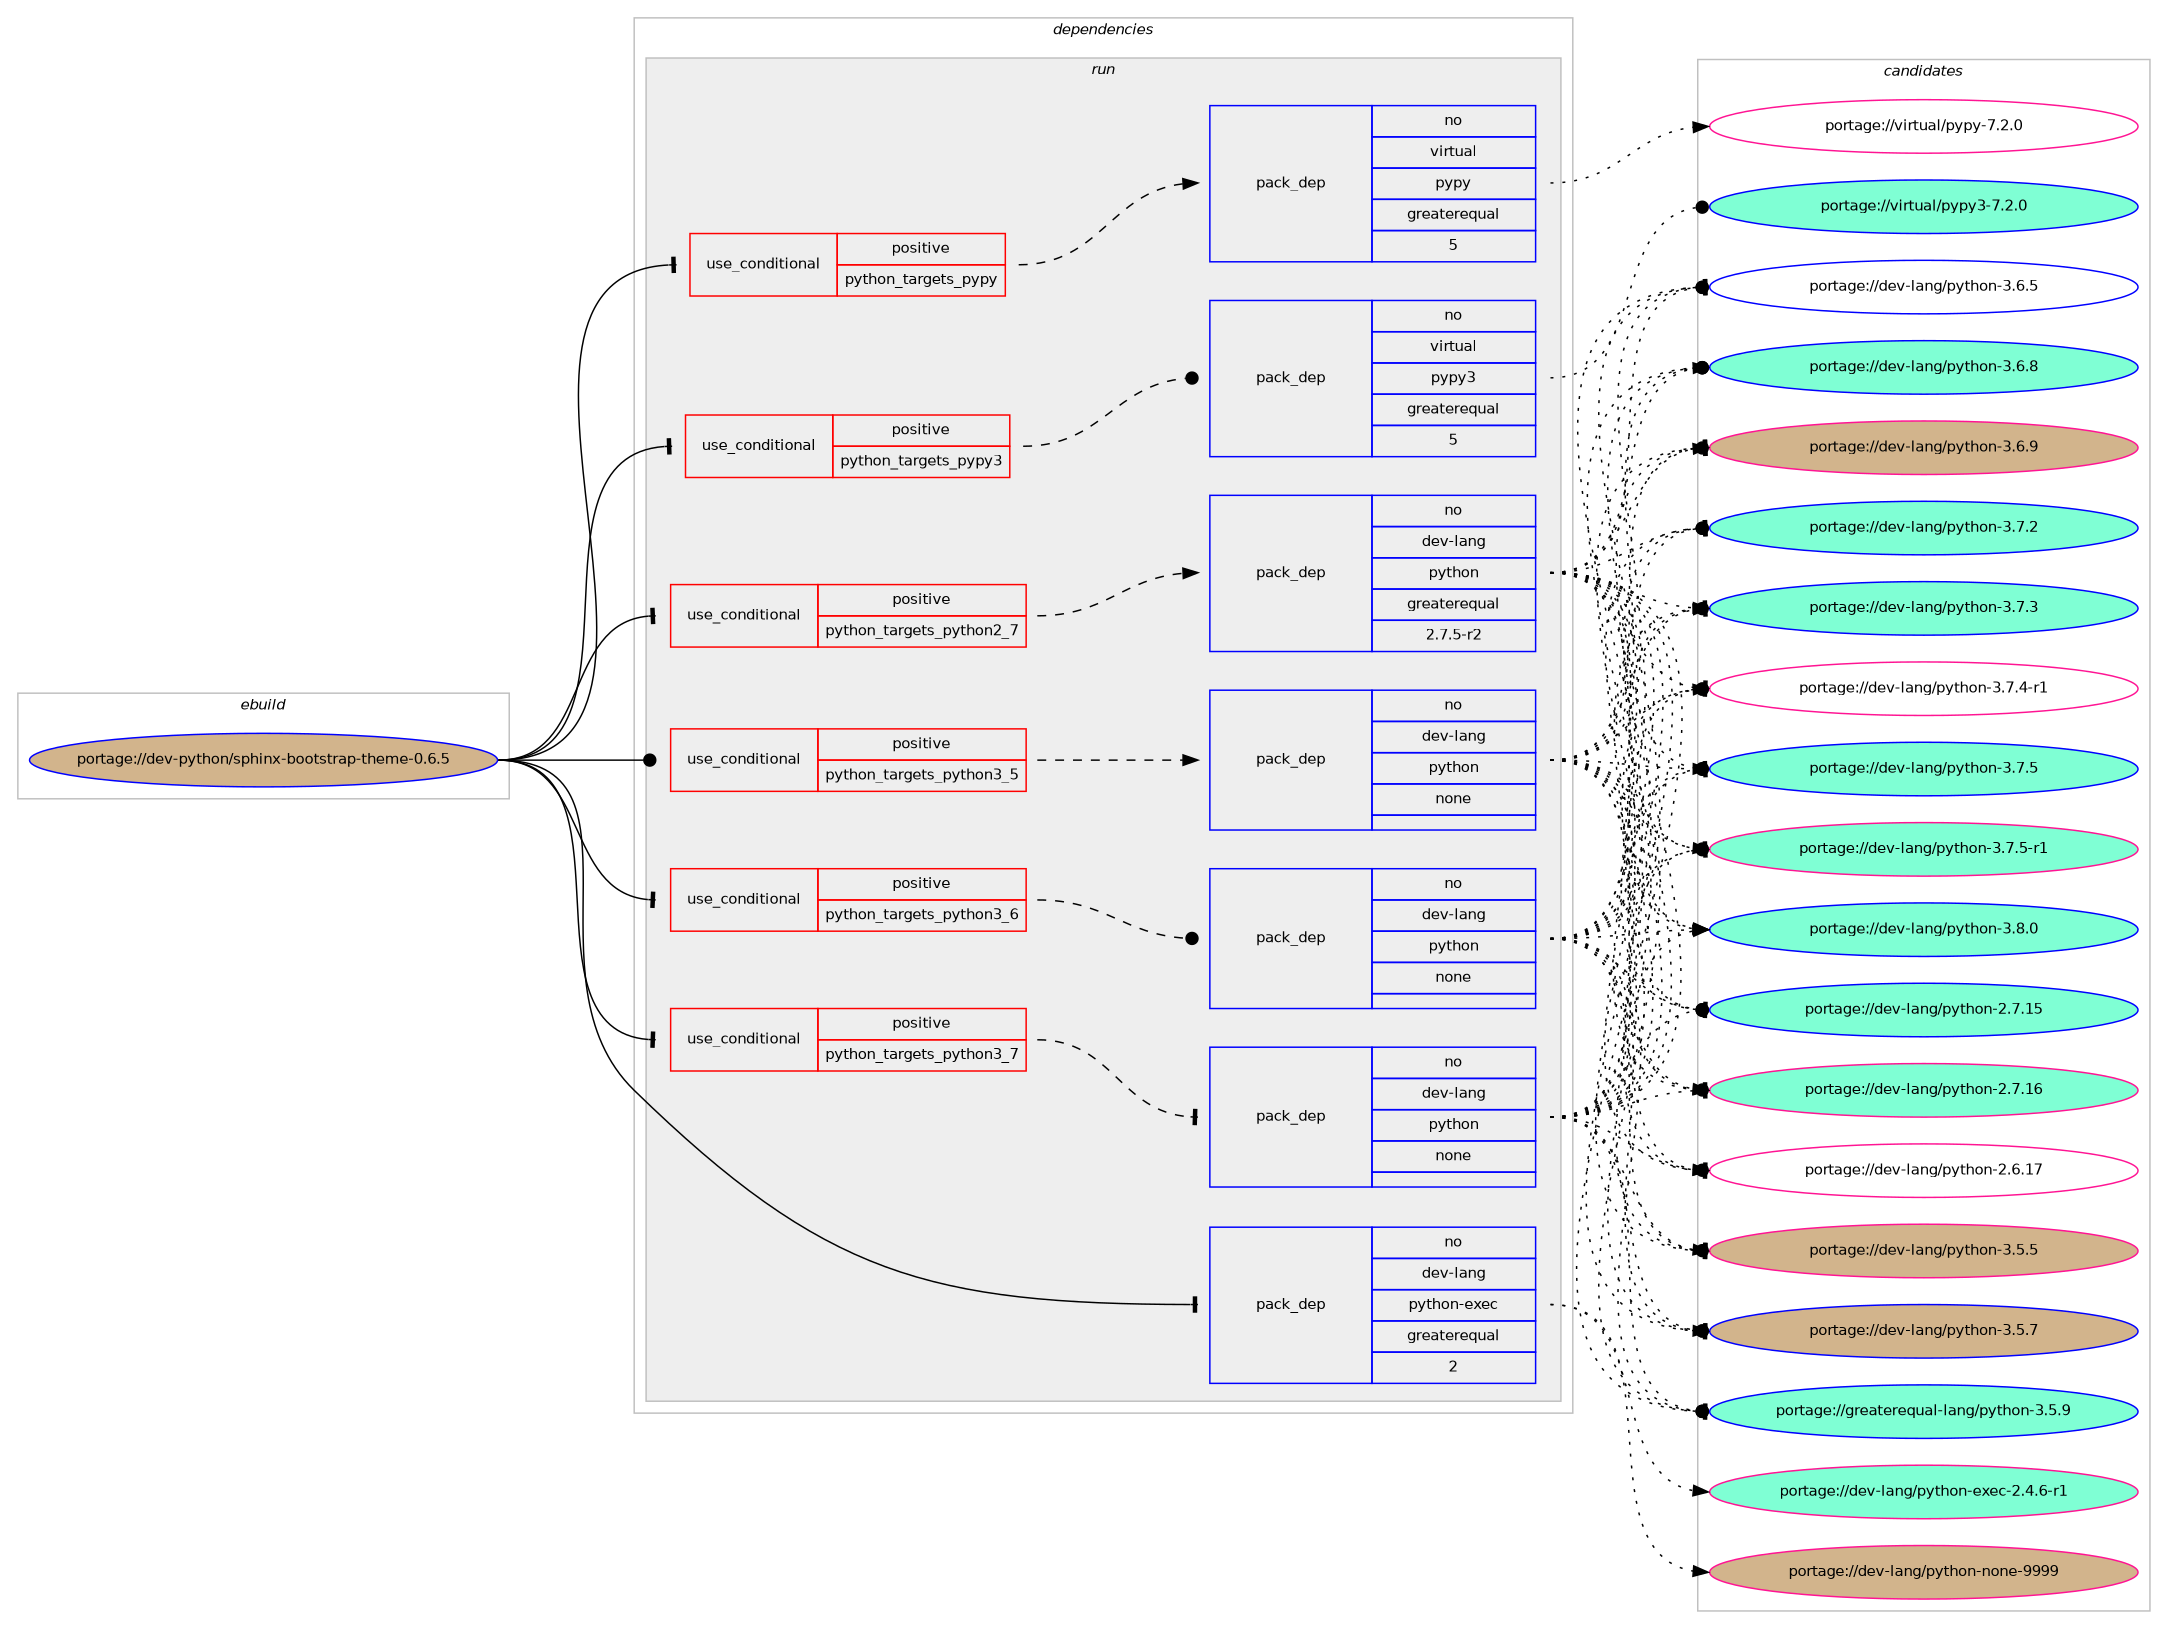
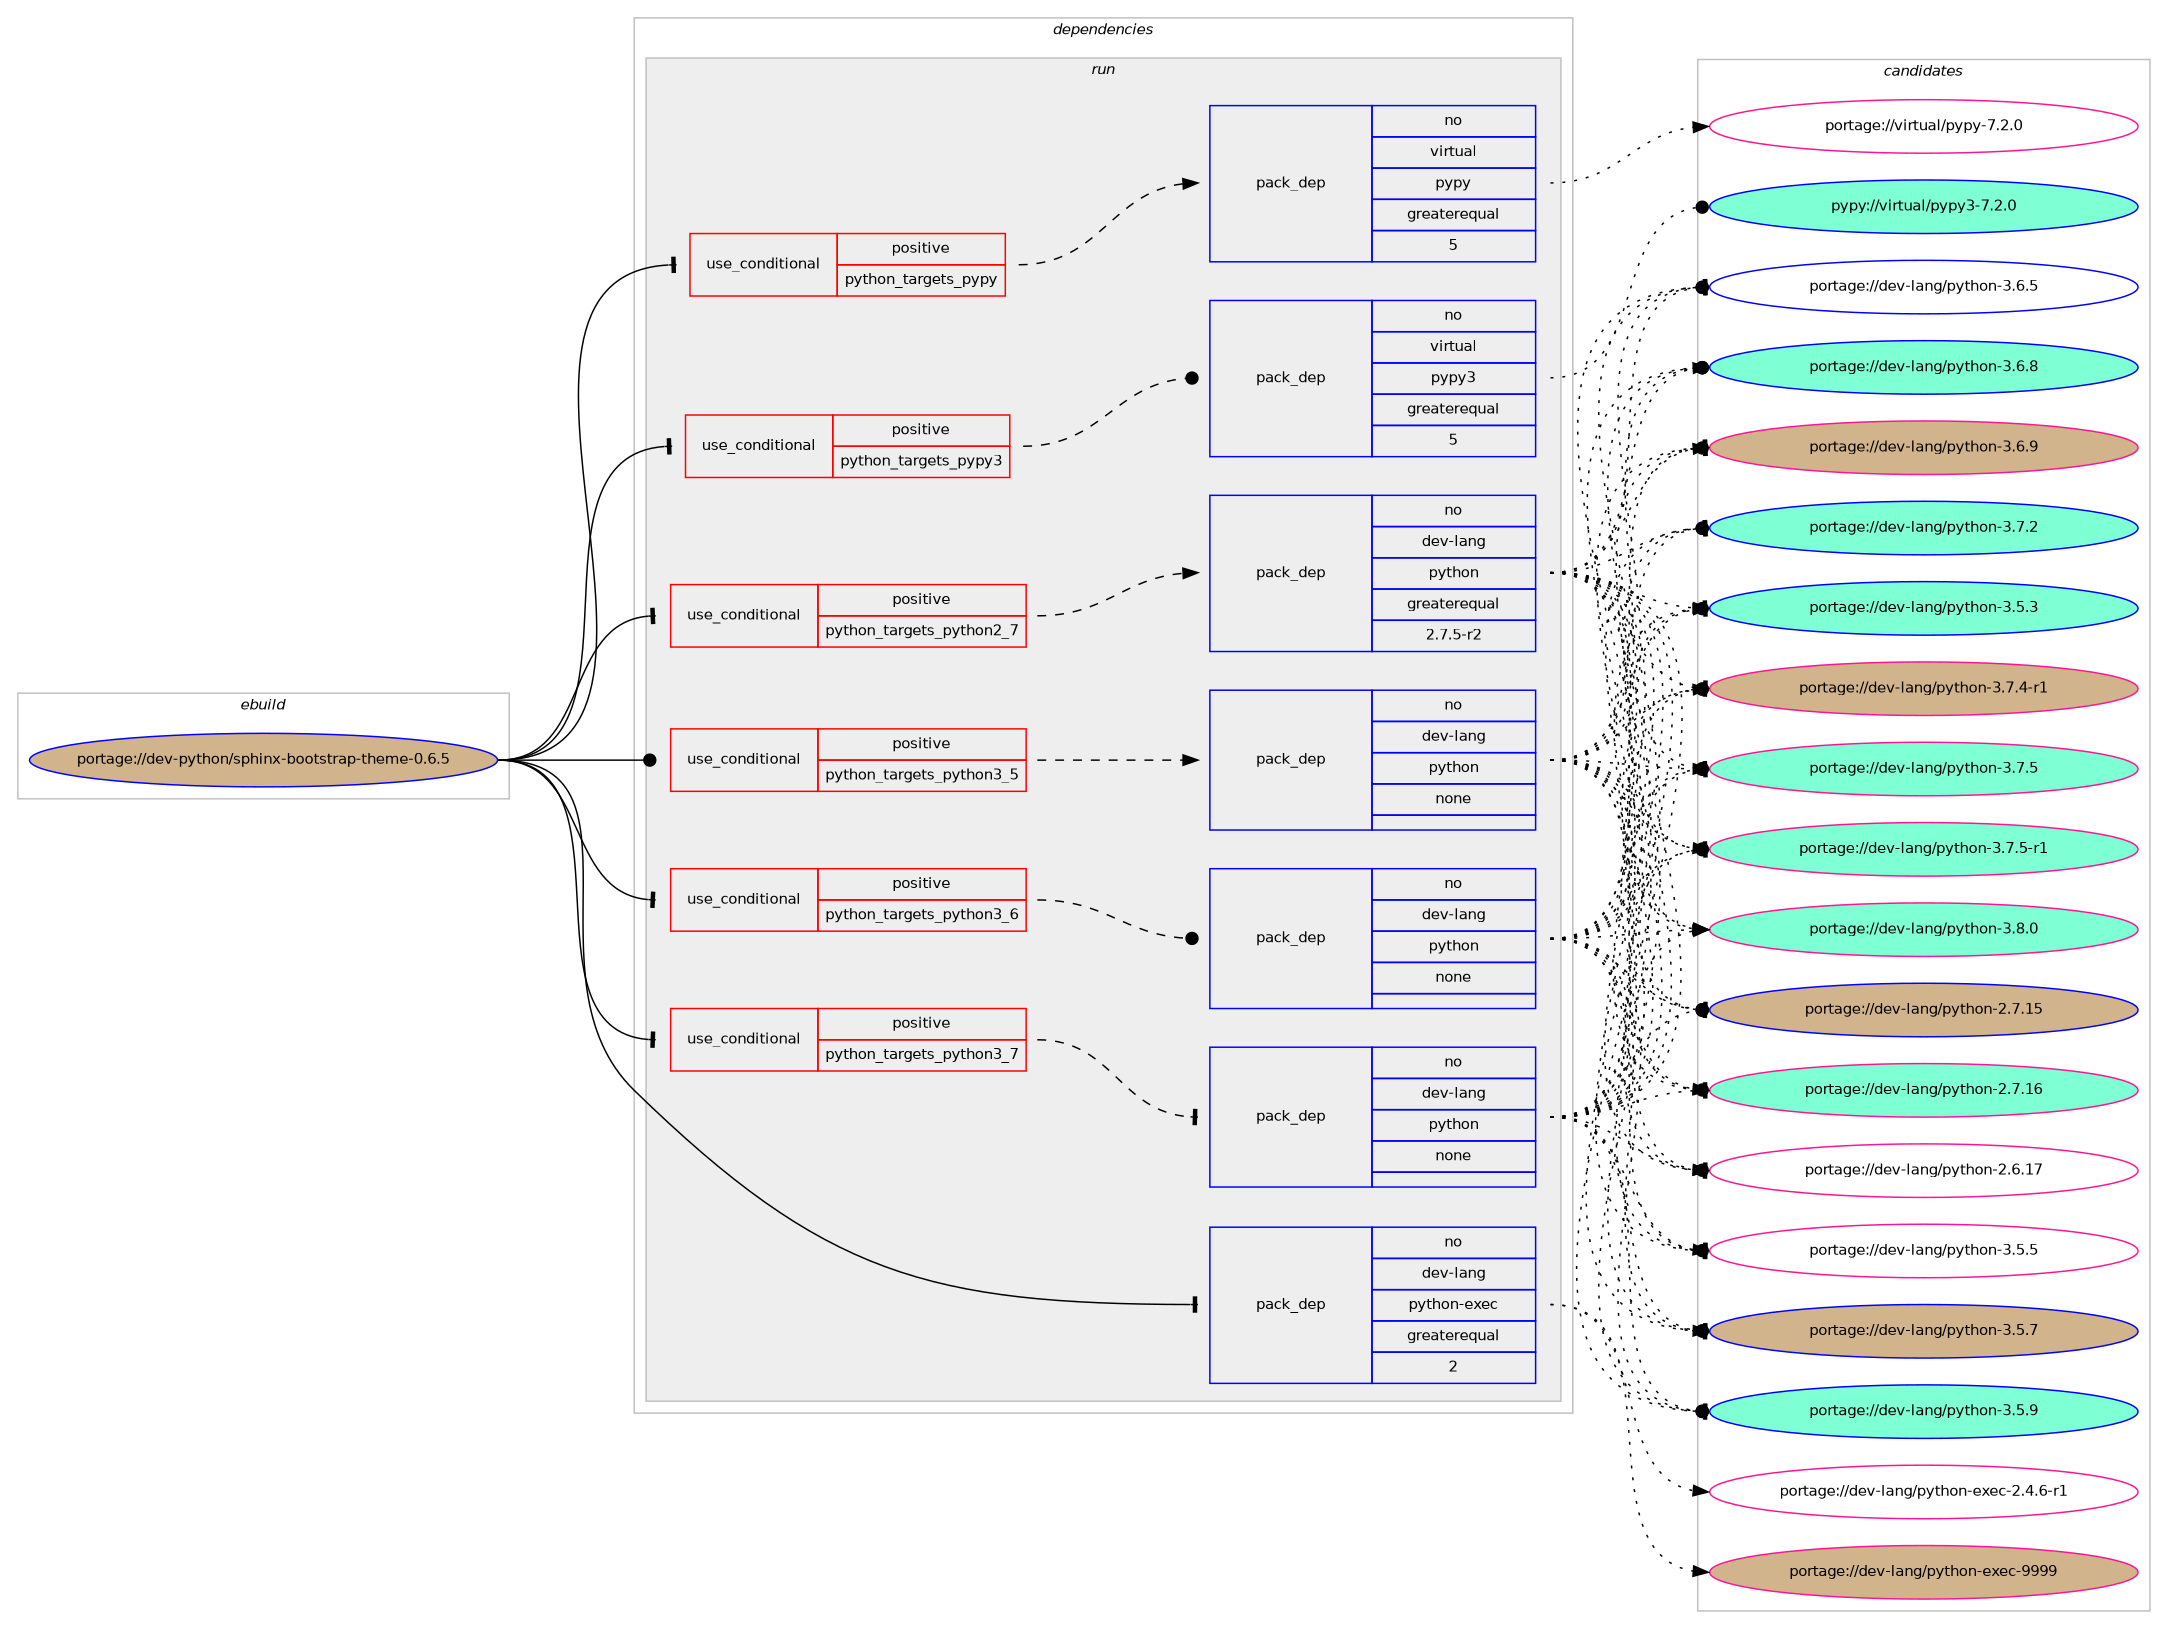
node "portage://virtual/pypy3-7.2.0": label "portage://virtual/pypy3-7.2.0" -> "pypy://virtual/pypy3-7.2.0"
node "portage://dev-lang/python-3.7.3": label "portage://dev-lang/python-3.7.3" -> "portage://dev-lang/python-3.5.3"
node "portage://dev-lang/python-3.7.4-r1": fillcolor white -> tan
node "portage://dev-lang/python-3.7.5": color blue -> deeppink
node "portage://dev-lang/python-3.8.0": color blue -> deeppink
node "portage://dev-lang/python-2.7.15": fillcolor aquamarine -> tan
node "portage://dev-lang/python-3.5.5": fillcolor tan -> white
node "portage://greaterequal-lang/python-3.5.9": label "portage://greaterequal-lang/python-3.5.9" -> "portage://dev-lang/python-3.5.9"
node "portage://dev-lang/python-exec-2.4.6-r1": fillcolor aquamarine -> white
node "portage://dev-lang/python-none-9999": label "portage://dev-lang/python-none-9999" -> "portage://dev-lang/python-exec-9999"
